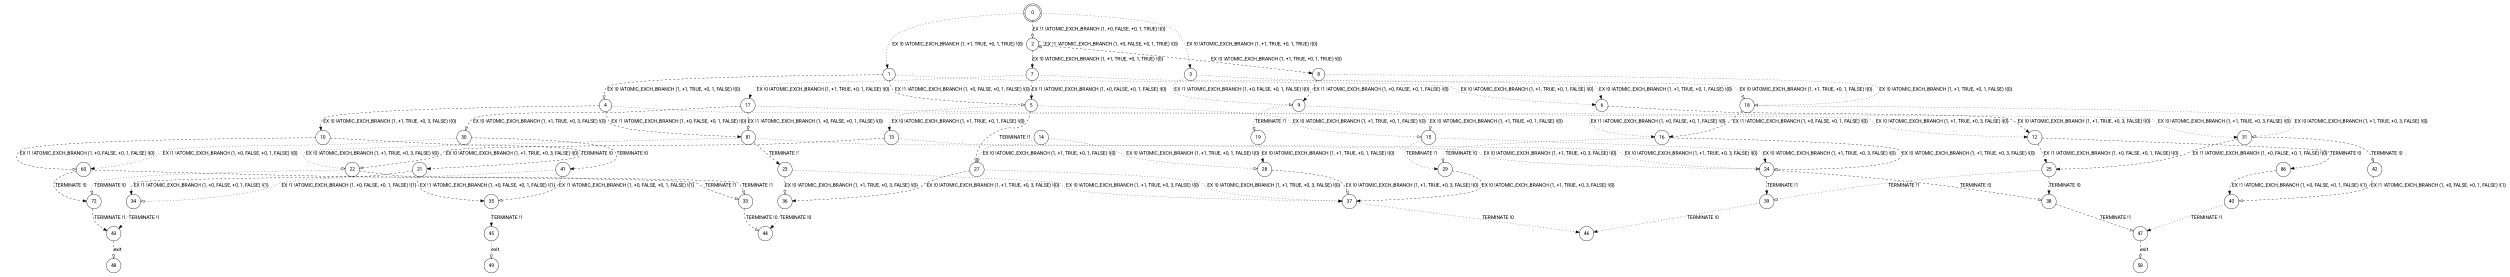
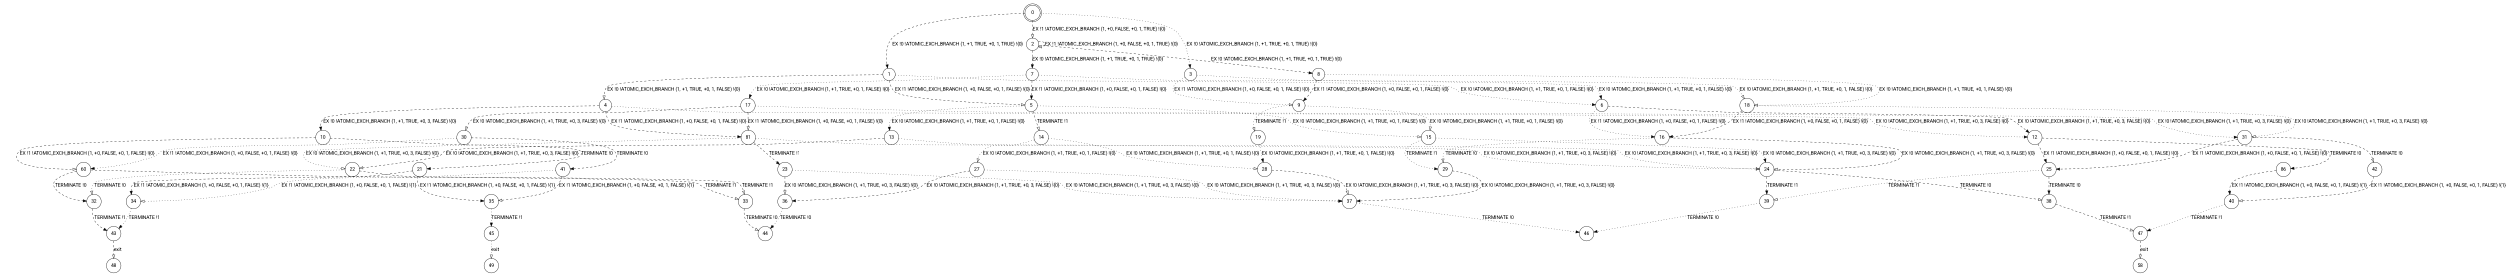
edge "0" -> "1": style dotted -> dashed
edge "5" -> "27": now "5" -> "14"
node "72": label "72" -> "32"
